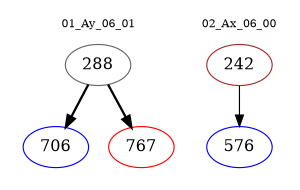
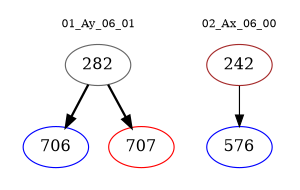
node "288": label "288" -> "282"
node "767": label "767" -> "707"
